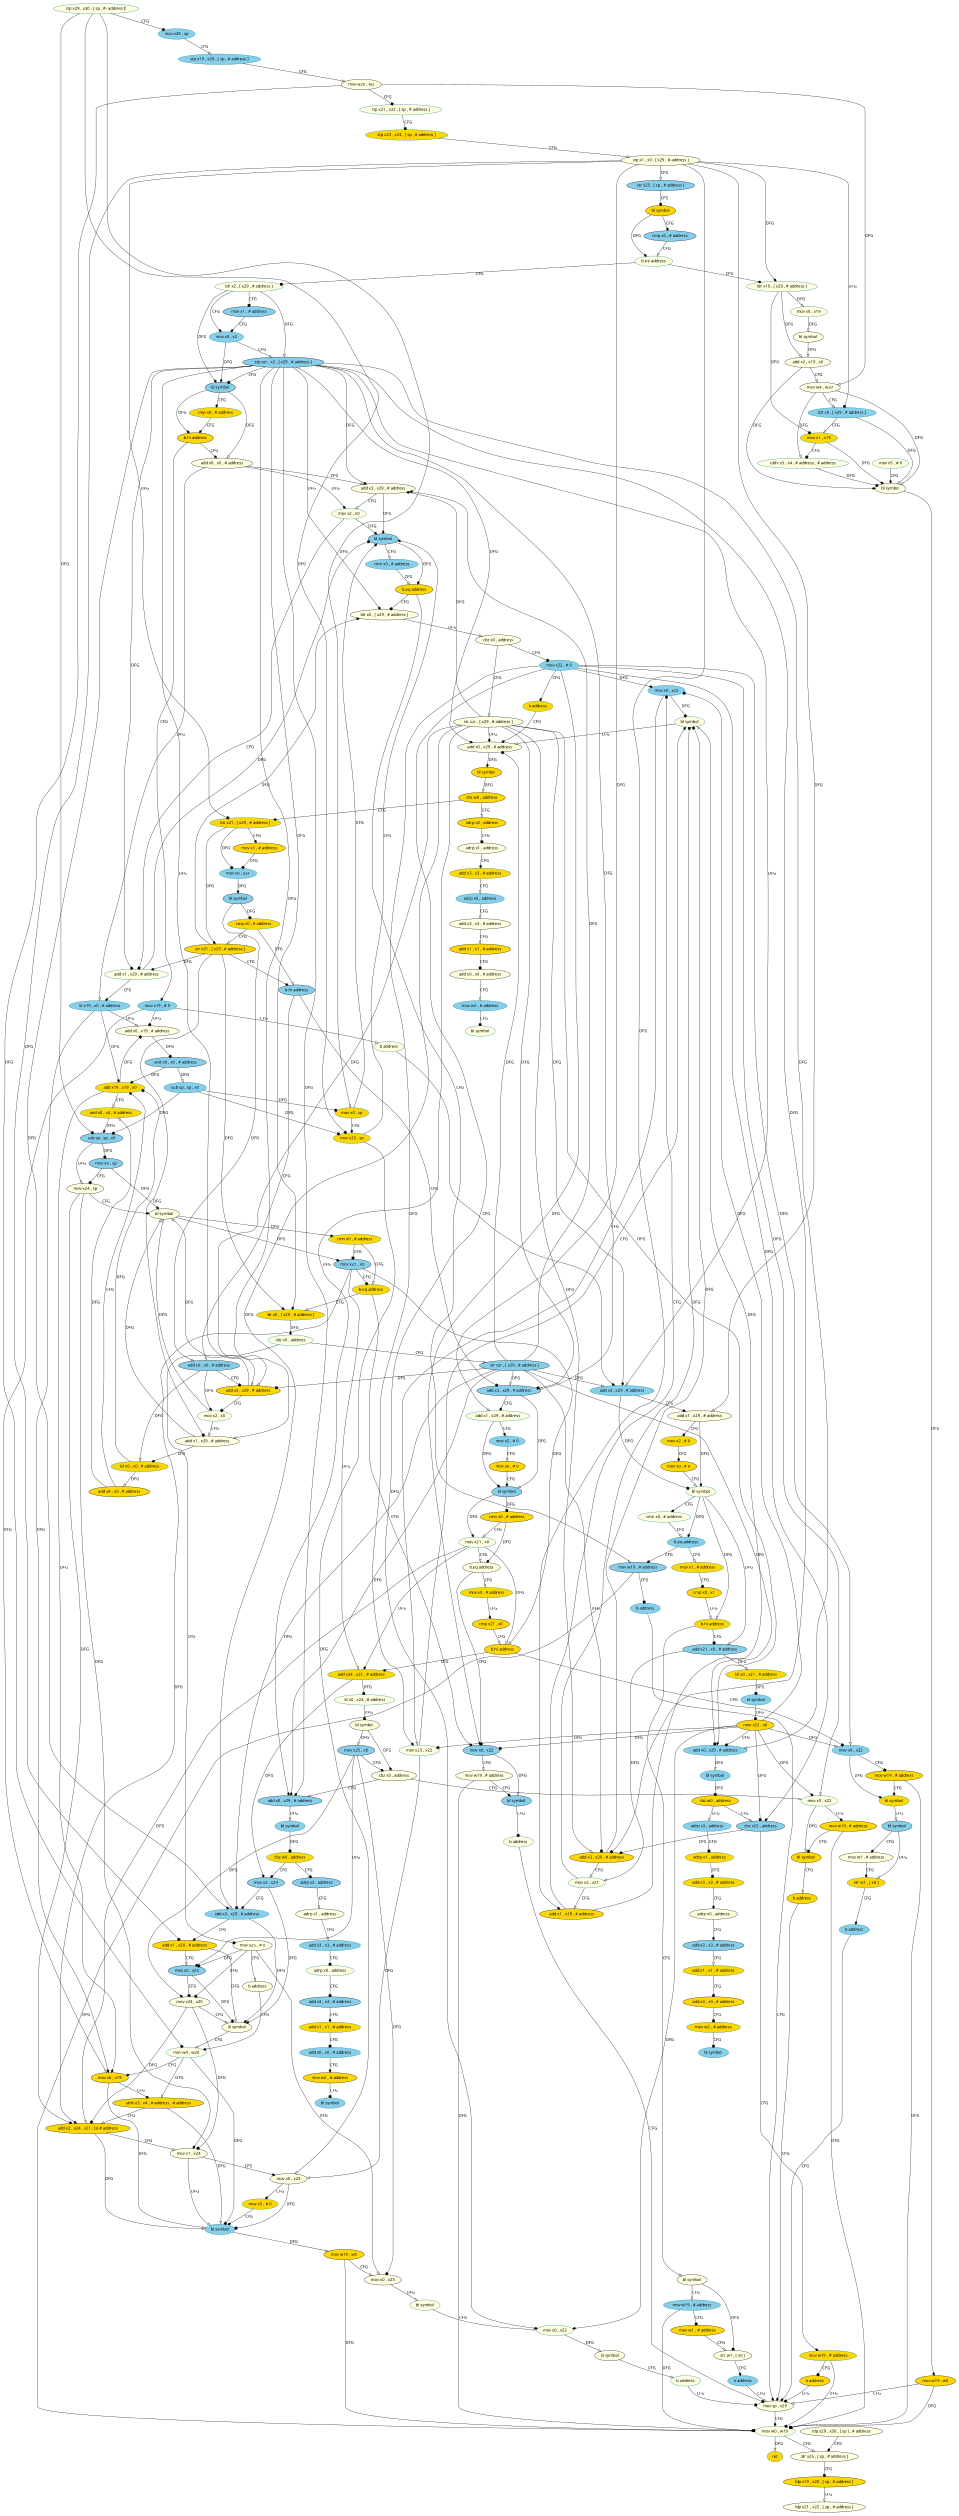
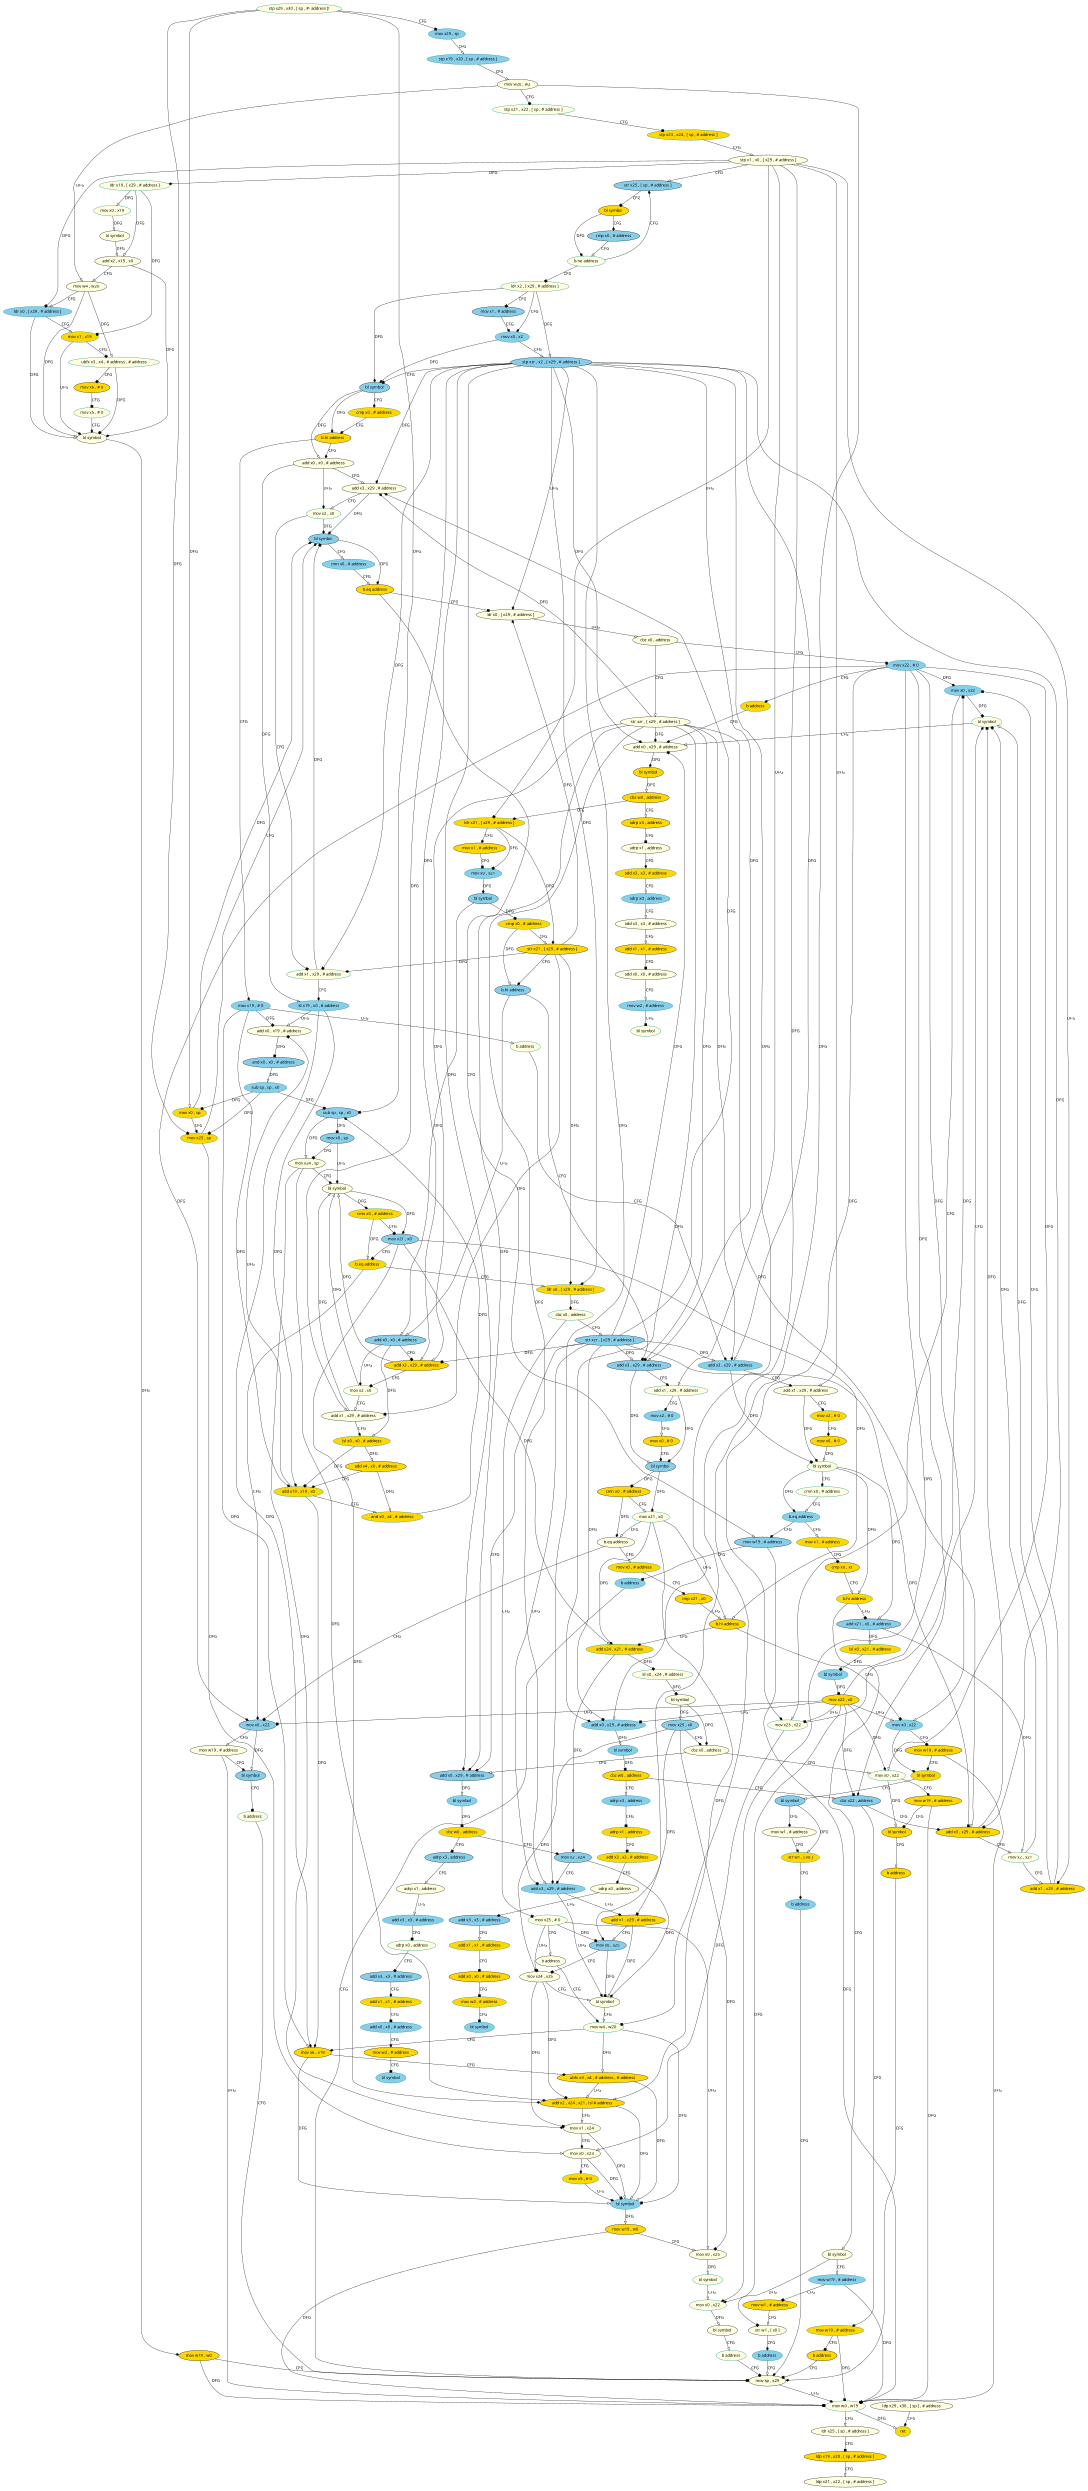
edge "b.ne address" -> "ldr x19 , [ x29 , # address ]": now "b.ne address" -> "str x25 , [ sp , # address ]"
node "mov x6 , # 0": added
edge "and x0 , x0 , # address" -> "add x19 , x19 , x0": now "mov x19 , # 0" -> "add x19 , x19 , x0"
node "mov x25 , # 0": color black -> teal
edge "ldp x29 , x30 , [ sp ] , # address" -> "ldr x25 , [ sp , # address ]": now "ldp x29 , x30 , [ sp ] , # address" -> "ret"
